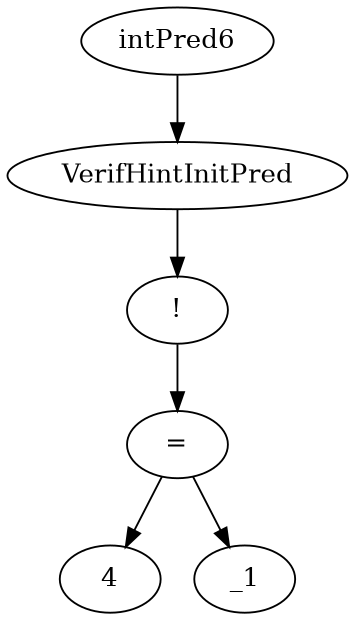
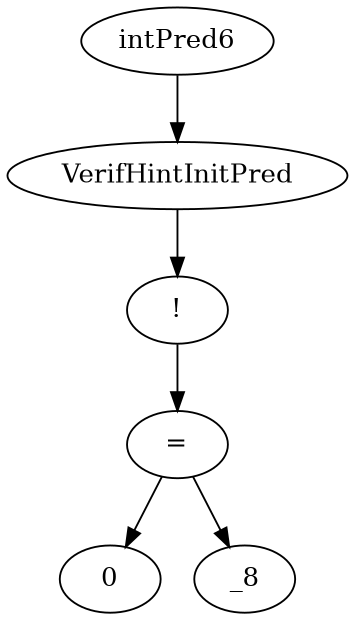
node "4": label "4" -> "0"
node "_1": label "_1" -> "_8"
